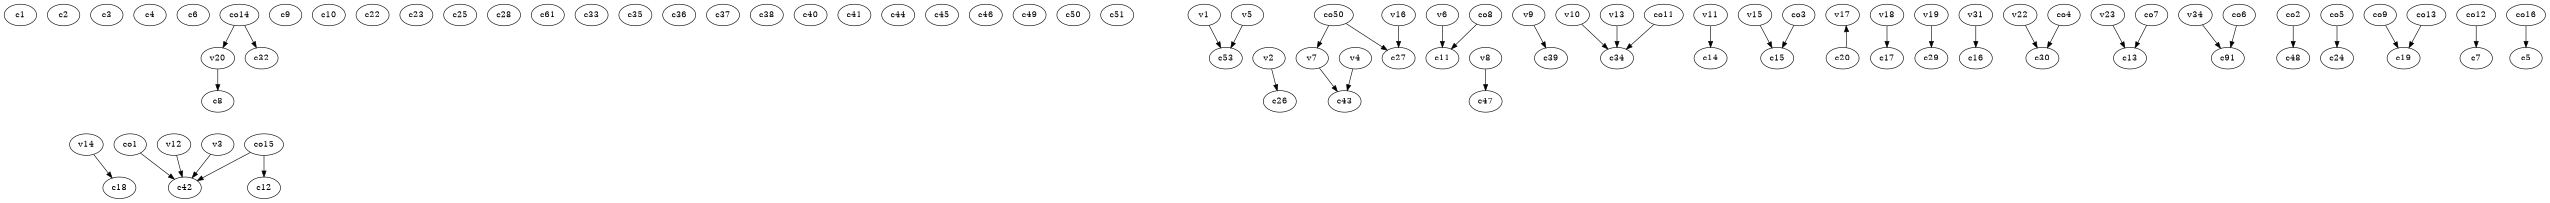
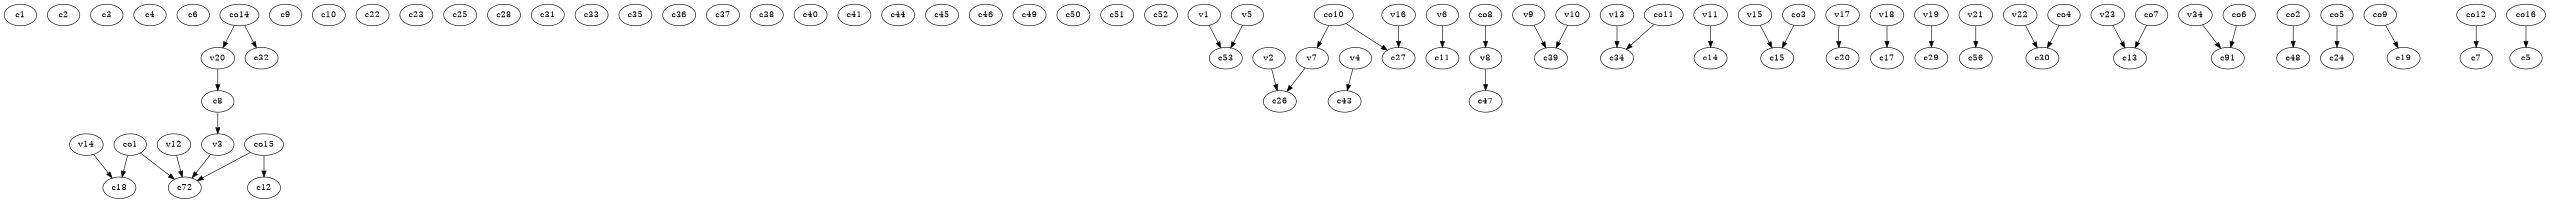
node "c61": label "c61" -> "c31"
node "c52": added
node "co50": label "co50" -> "co10"
node "v31": label "v31" -> "v21"
node "co13": removed
edge "co8" -> "c11": now "co8" -> "v8"
edge "v10" -> "c34": now "v10" -> "c39"
edge "c20" -> "v17": reversed
node "c16": label "c16" -> "c56"
edge "v7" -> "c43": now "v7" -> "c26"
edge "c8" -> "v3": added
edge "co1" -> "c18": added
node "c42": label "c42" -> "c72"
